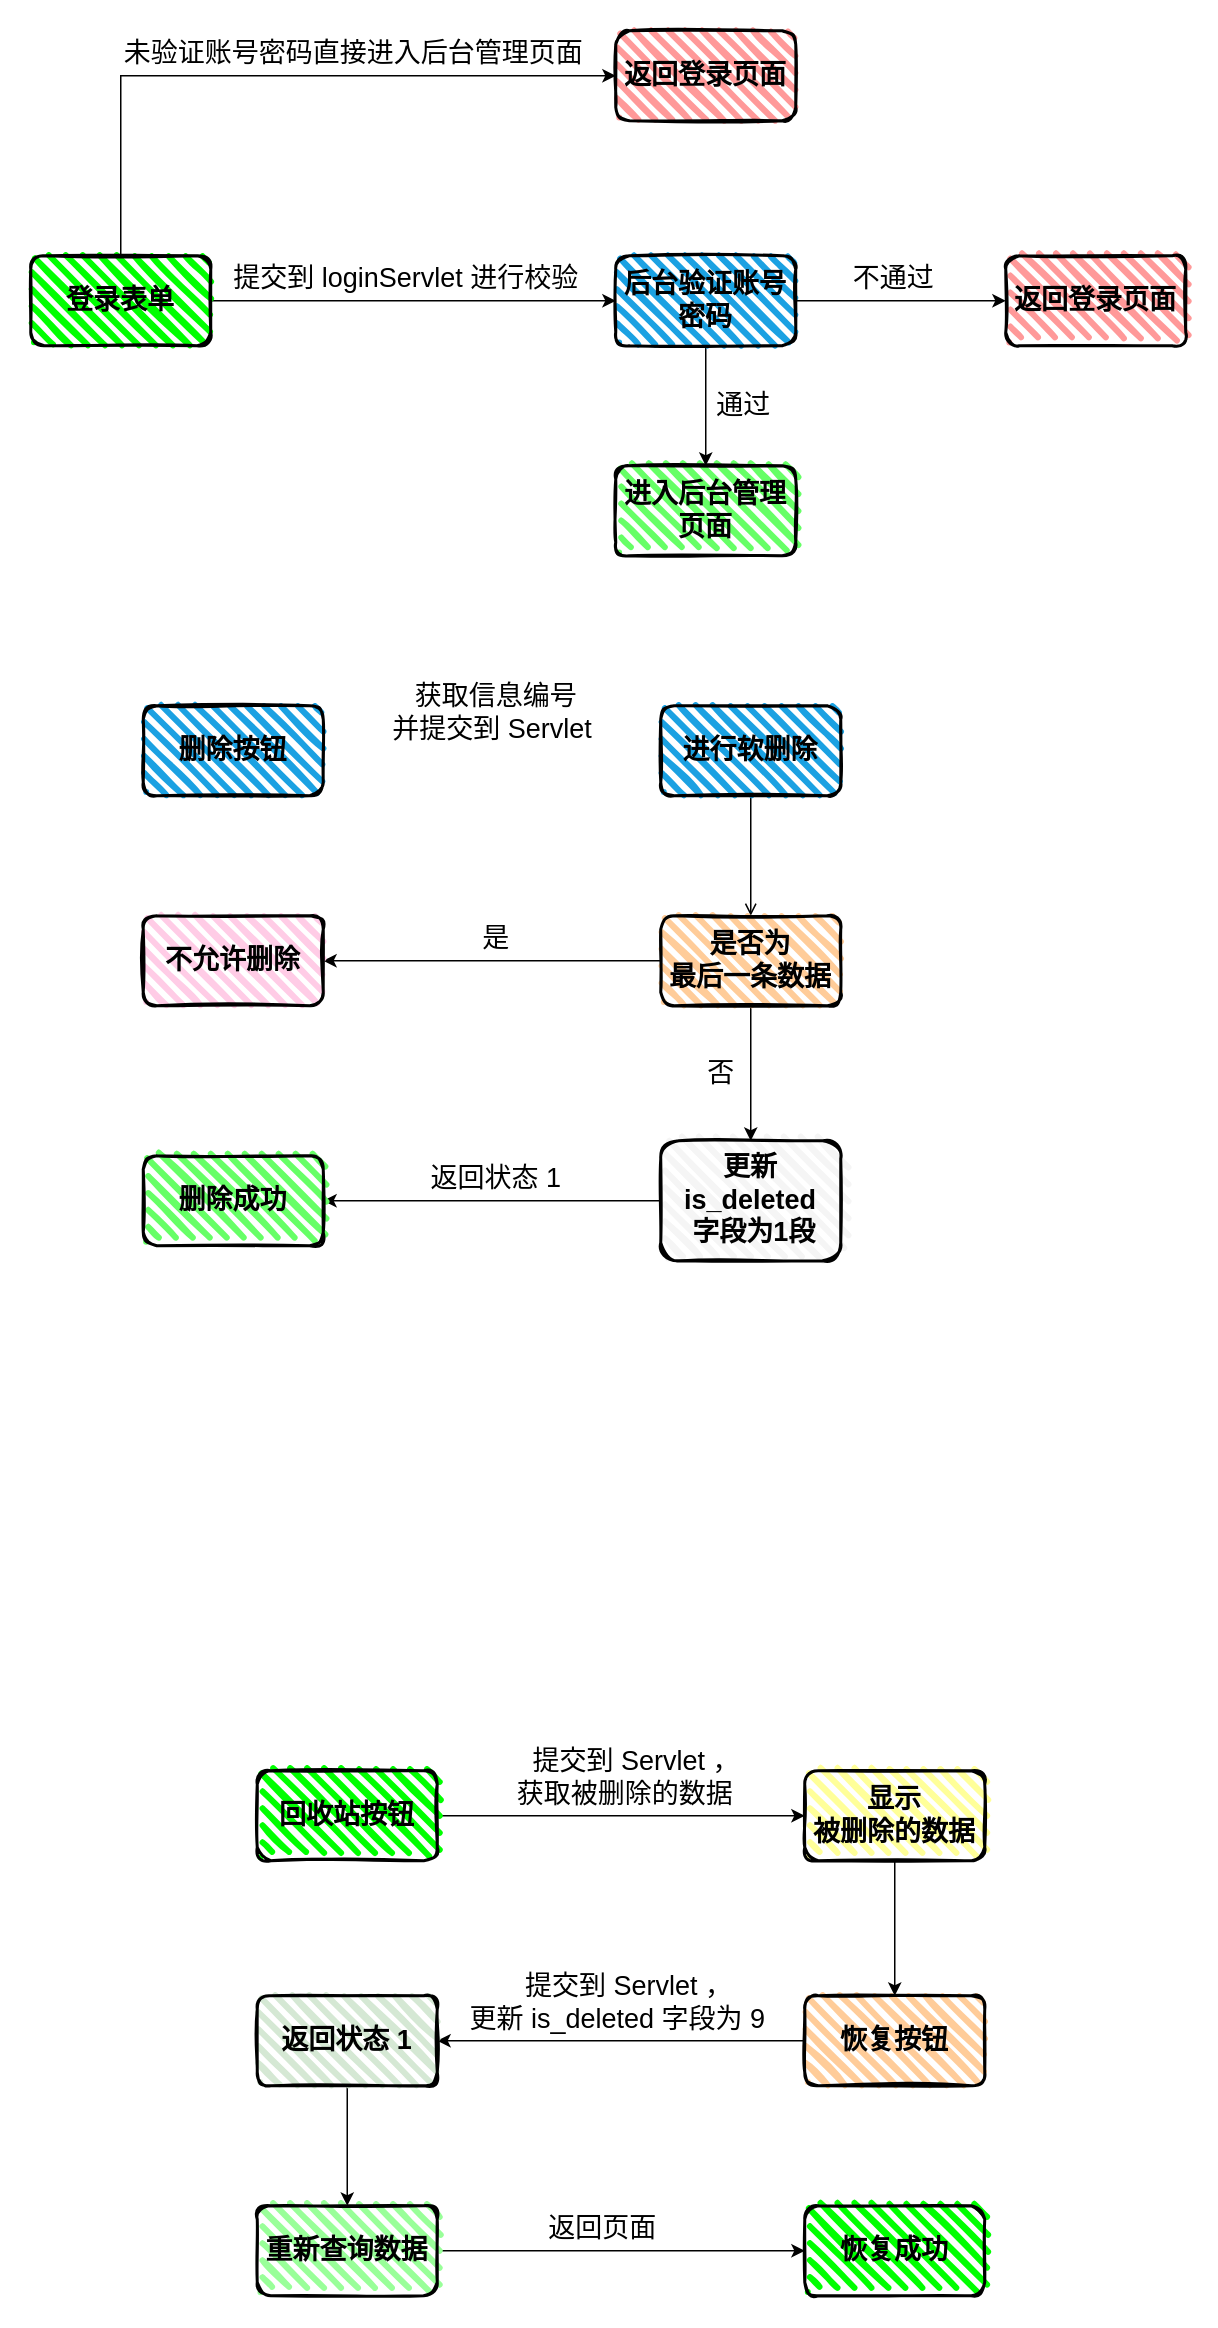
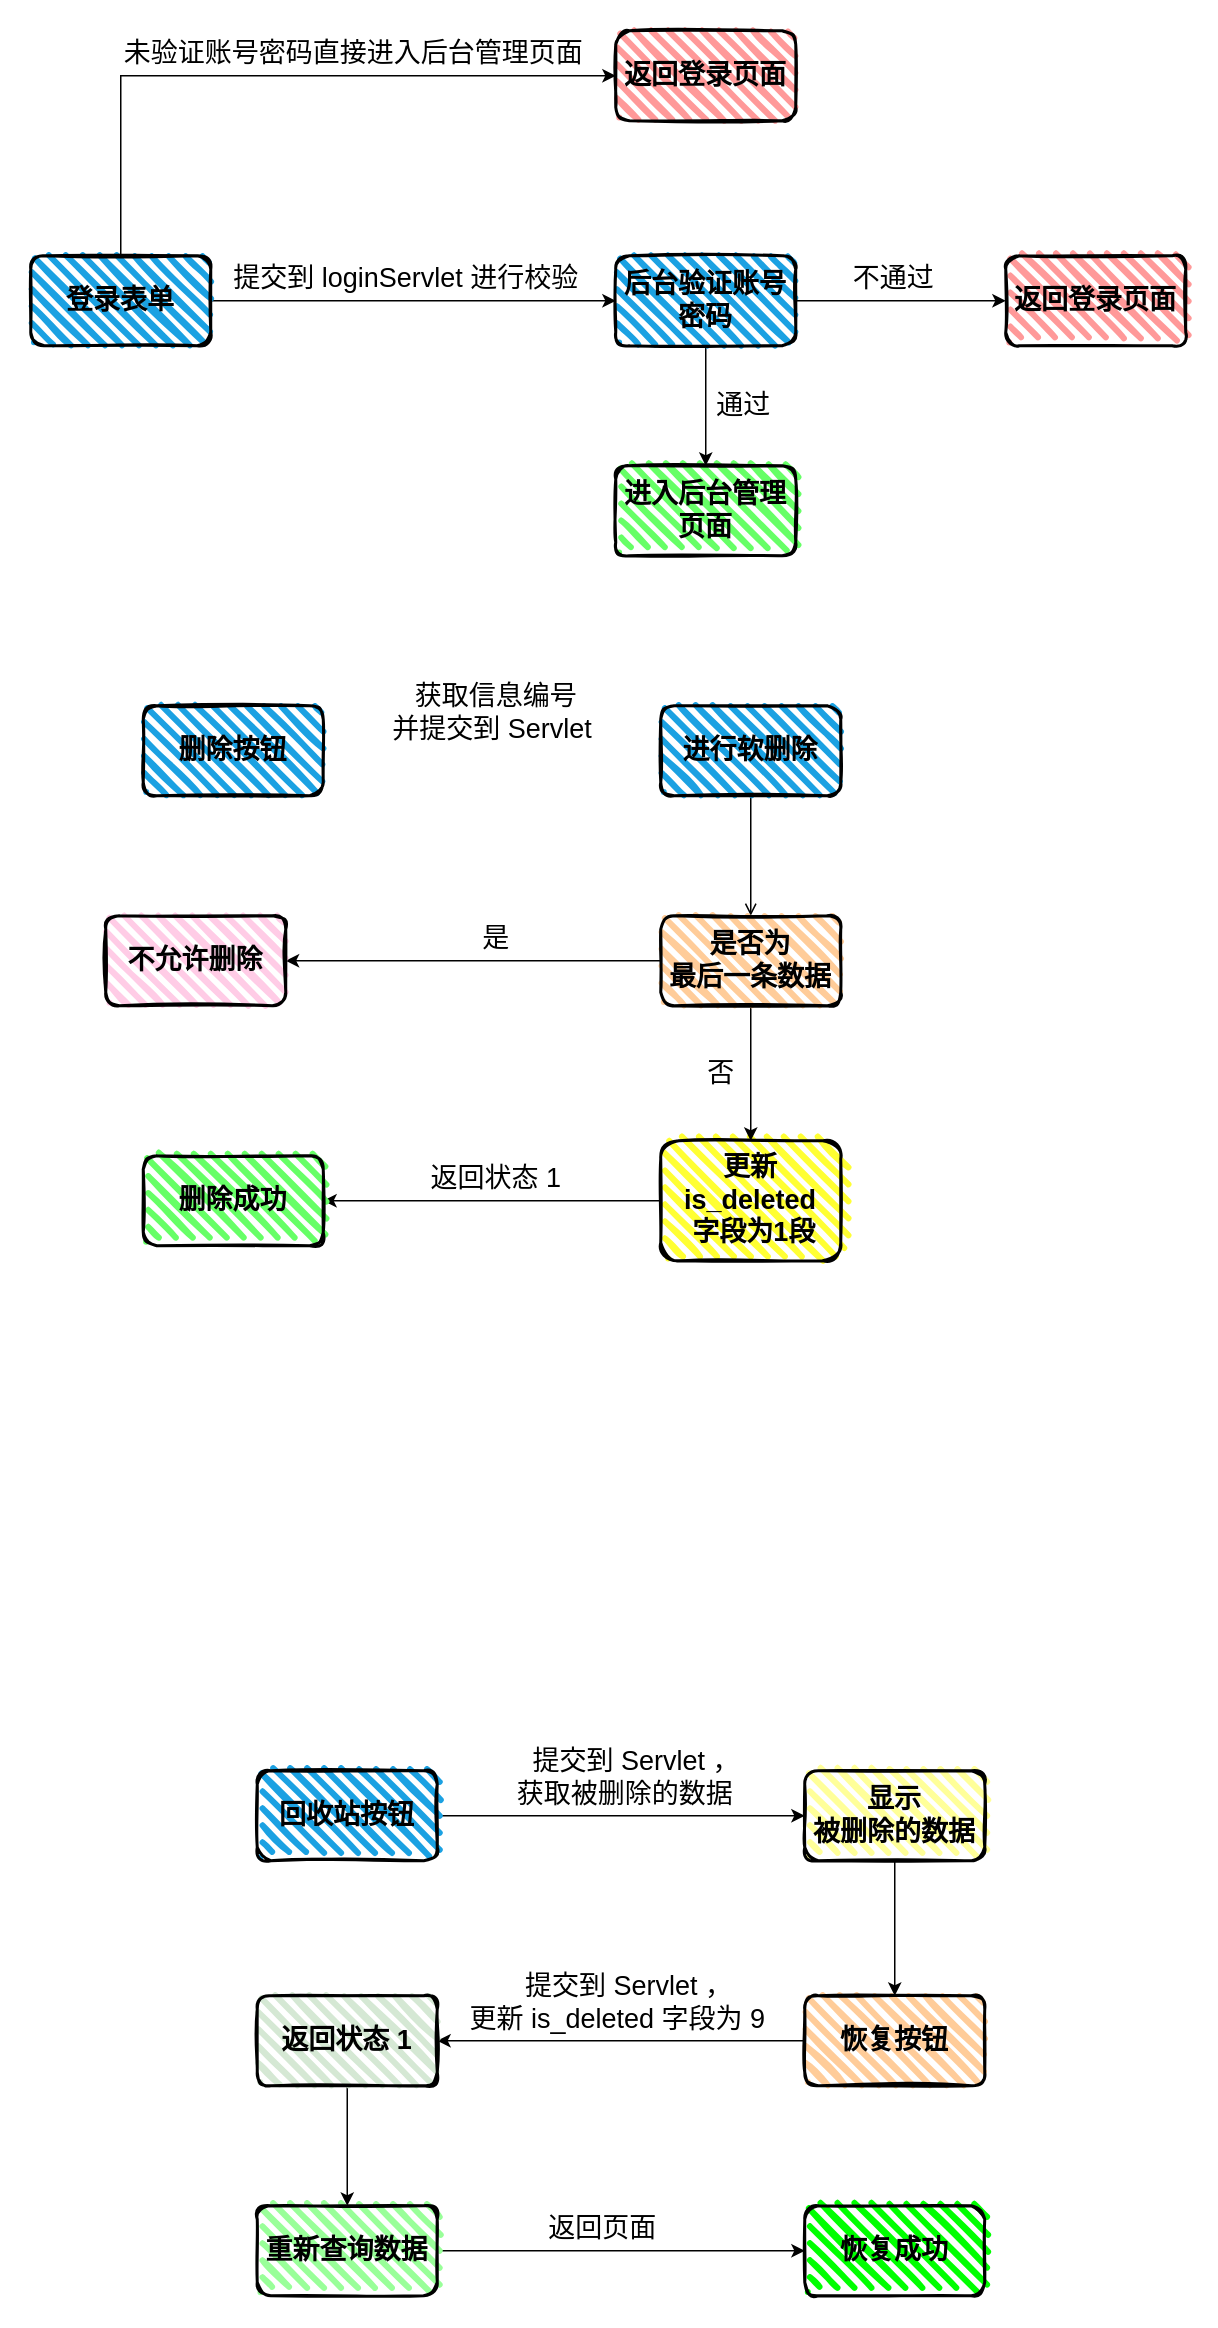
node "登录表单": fillcolor #00ff00 -> #1ba1e2
node "不允许删除": moved (233, 961) -> (196, 961)
node "更新 is_deleted 字段为1段": fillcolor #f5f5f5 -> #ffff33
node "回收站按钮": fillcolor #00ff00 -> #1ba1e2
